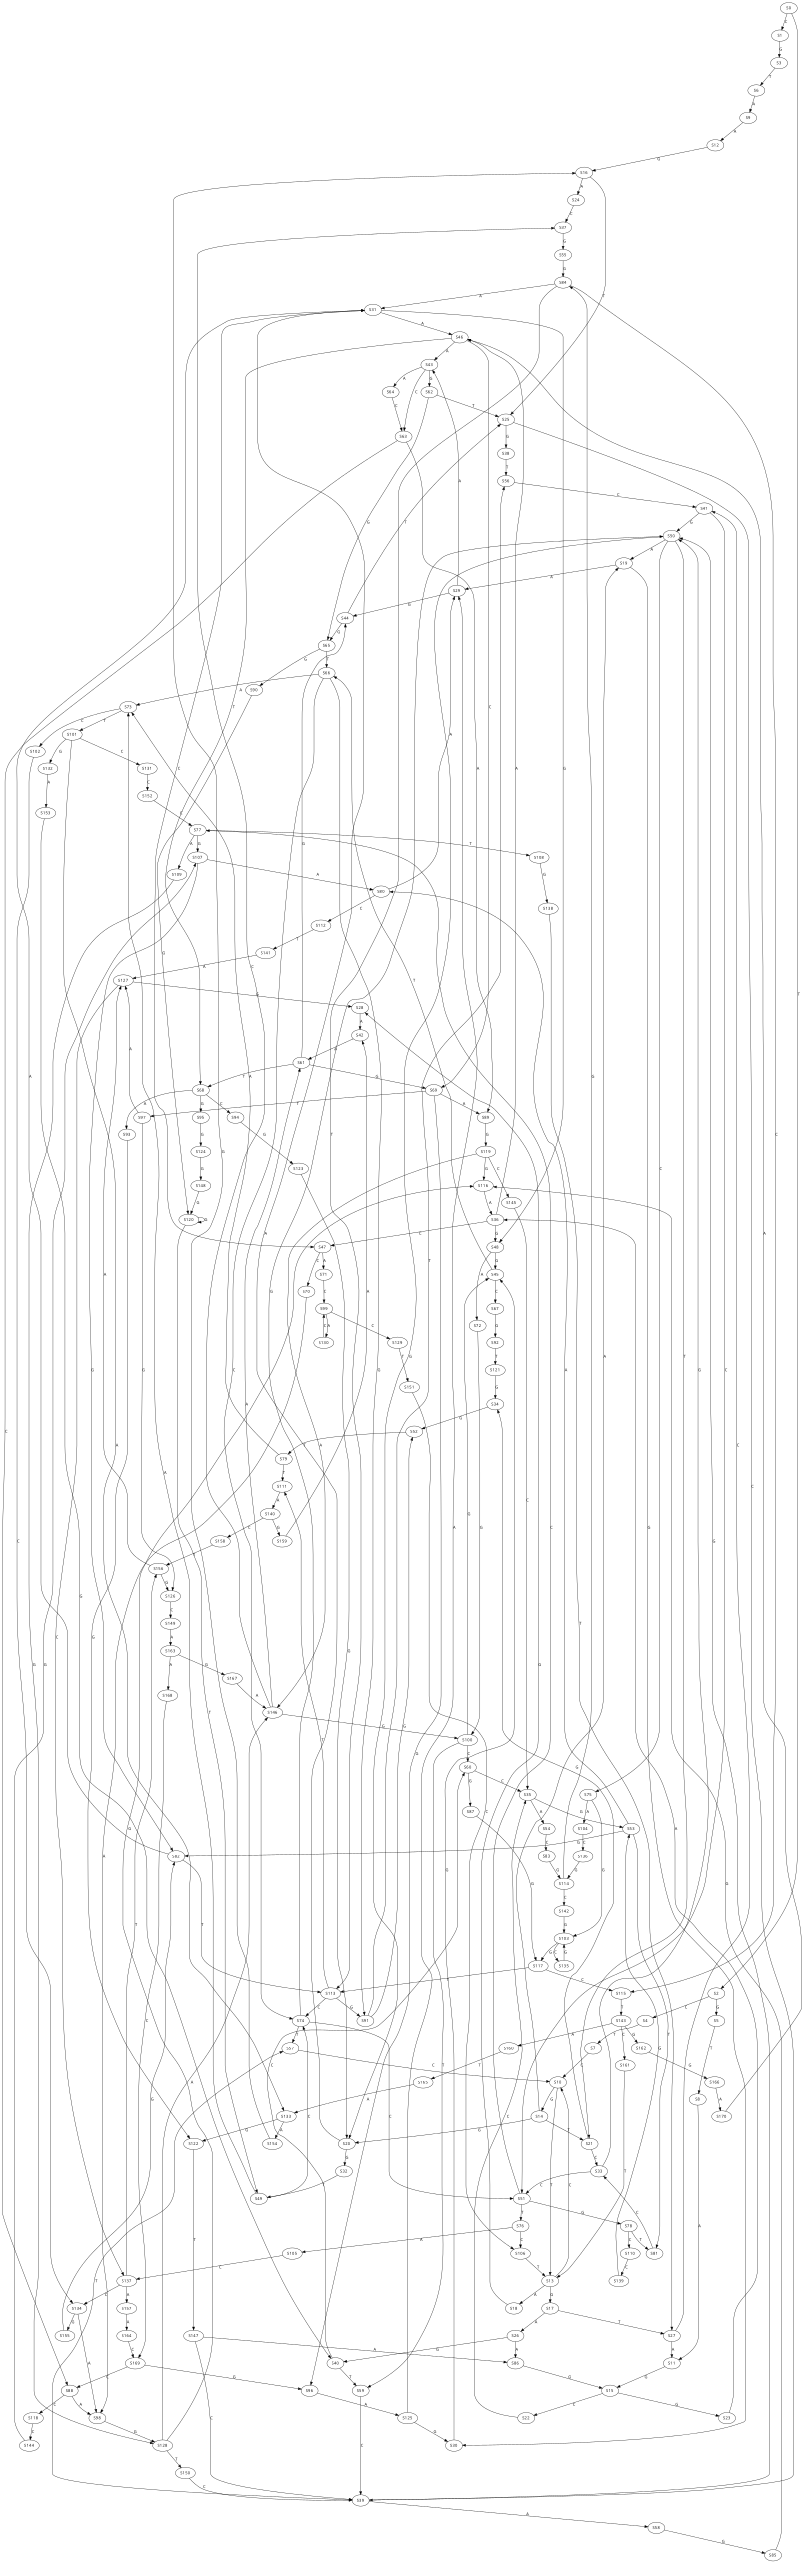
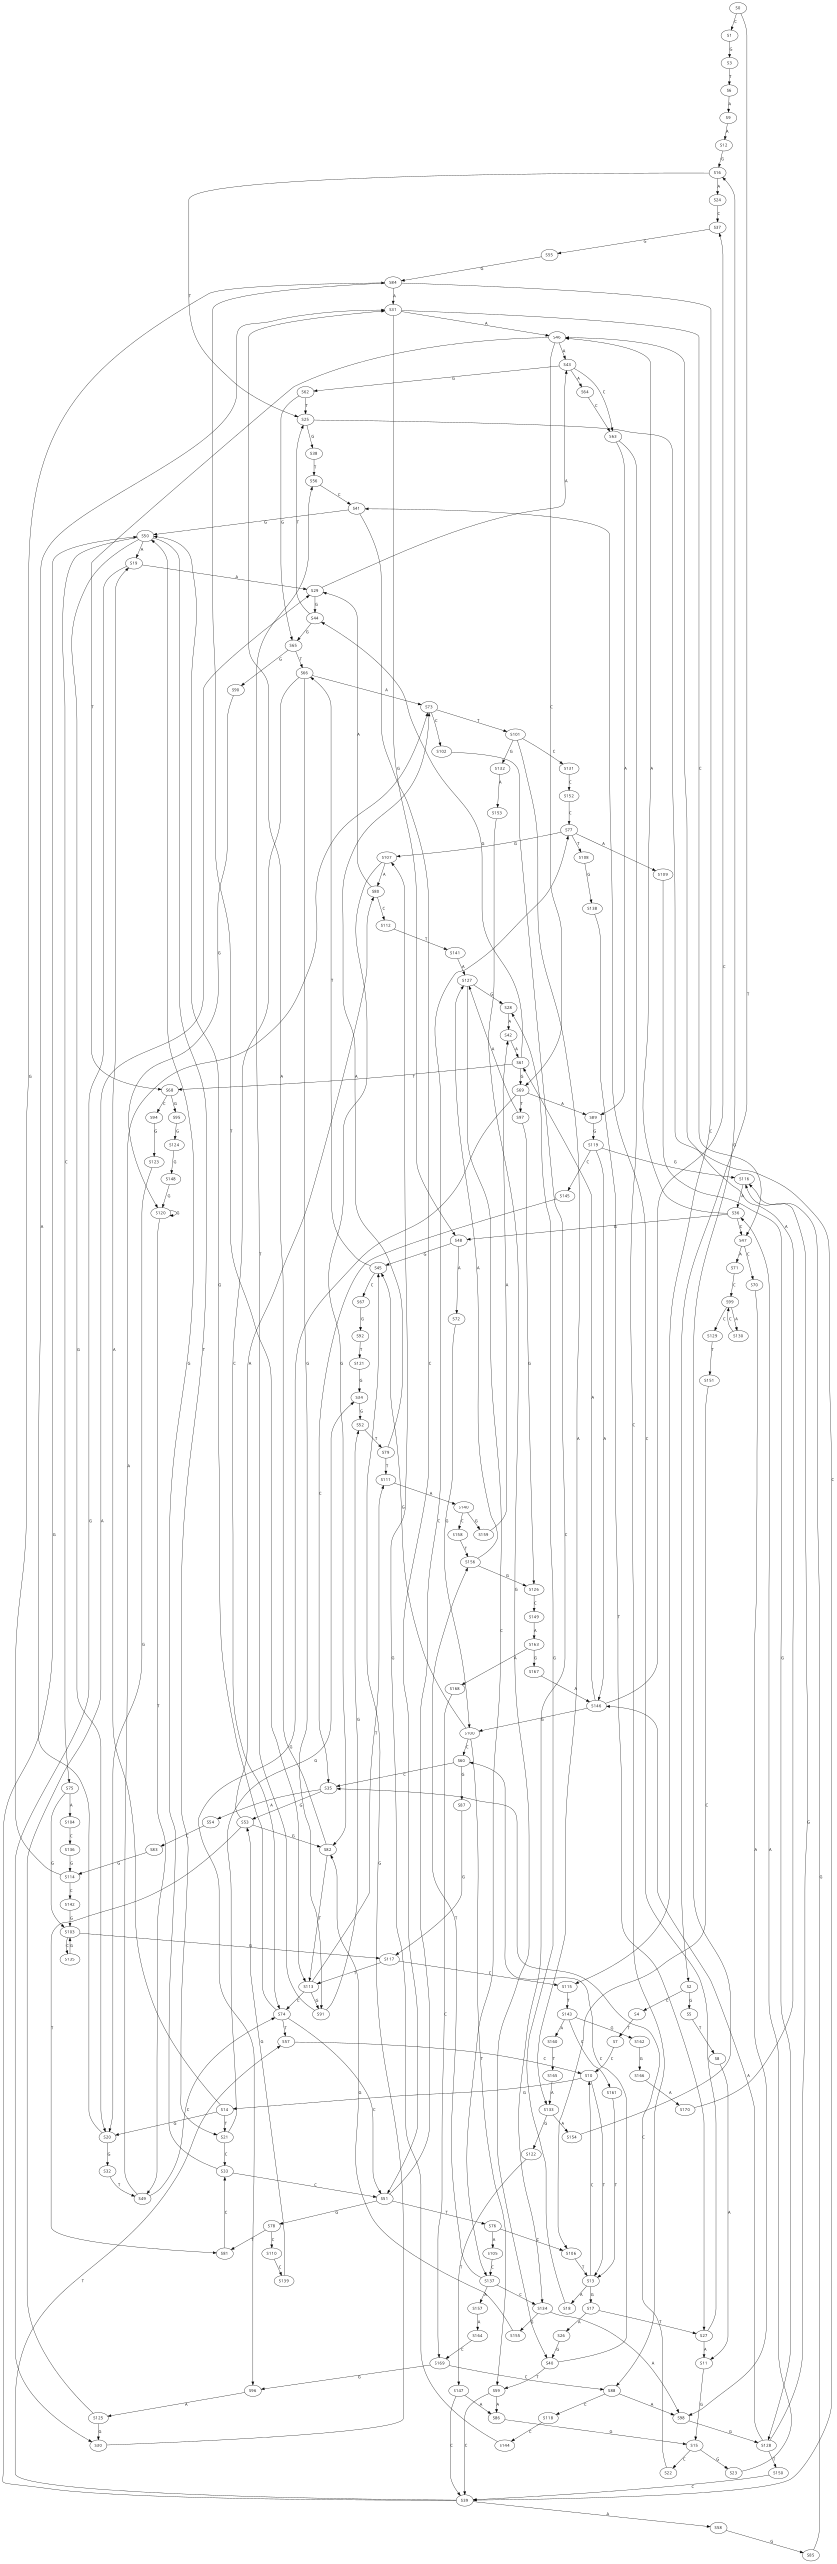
node "S93": removed
edge "S26" -> "S86": now "S59" -> "S86"
